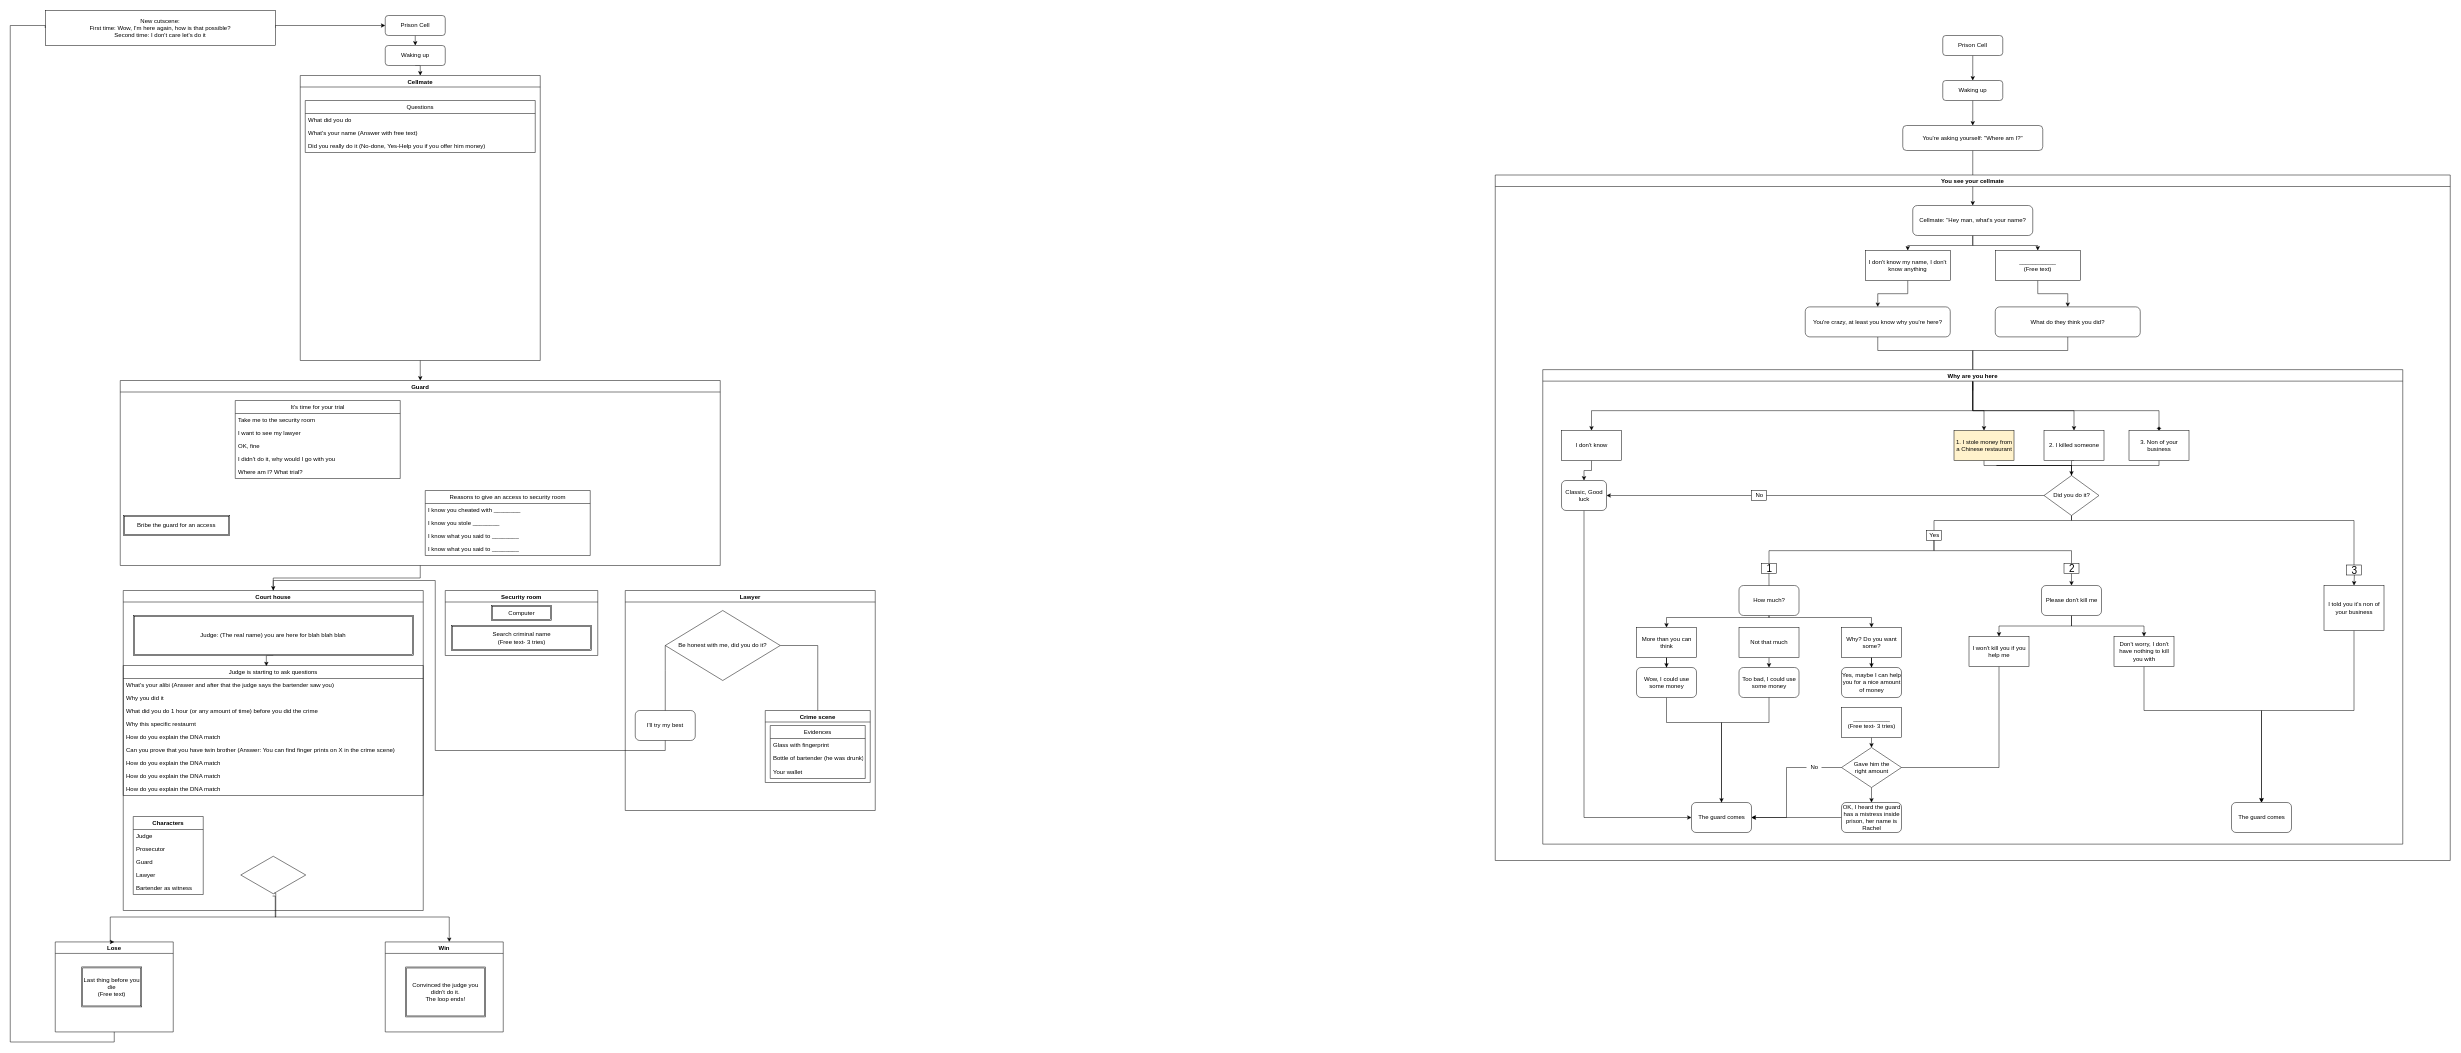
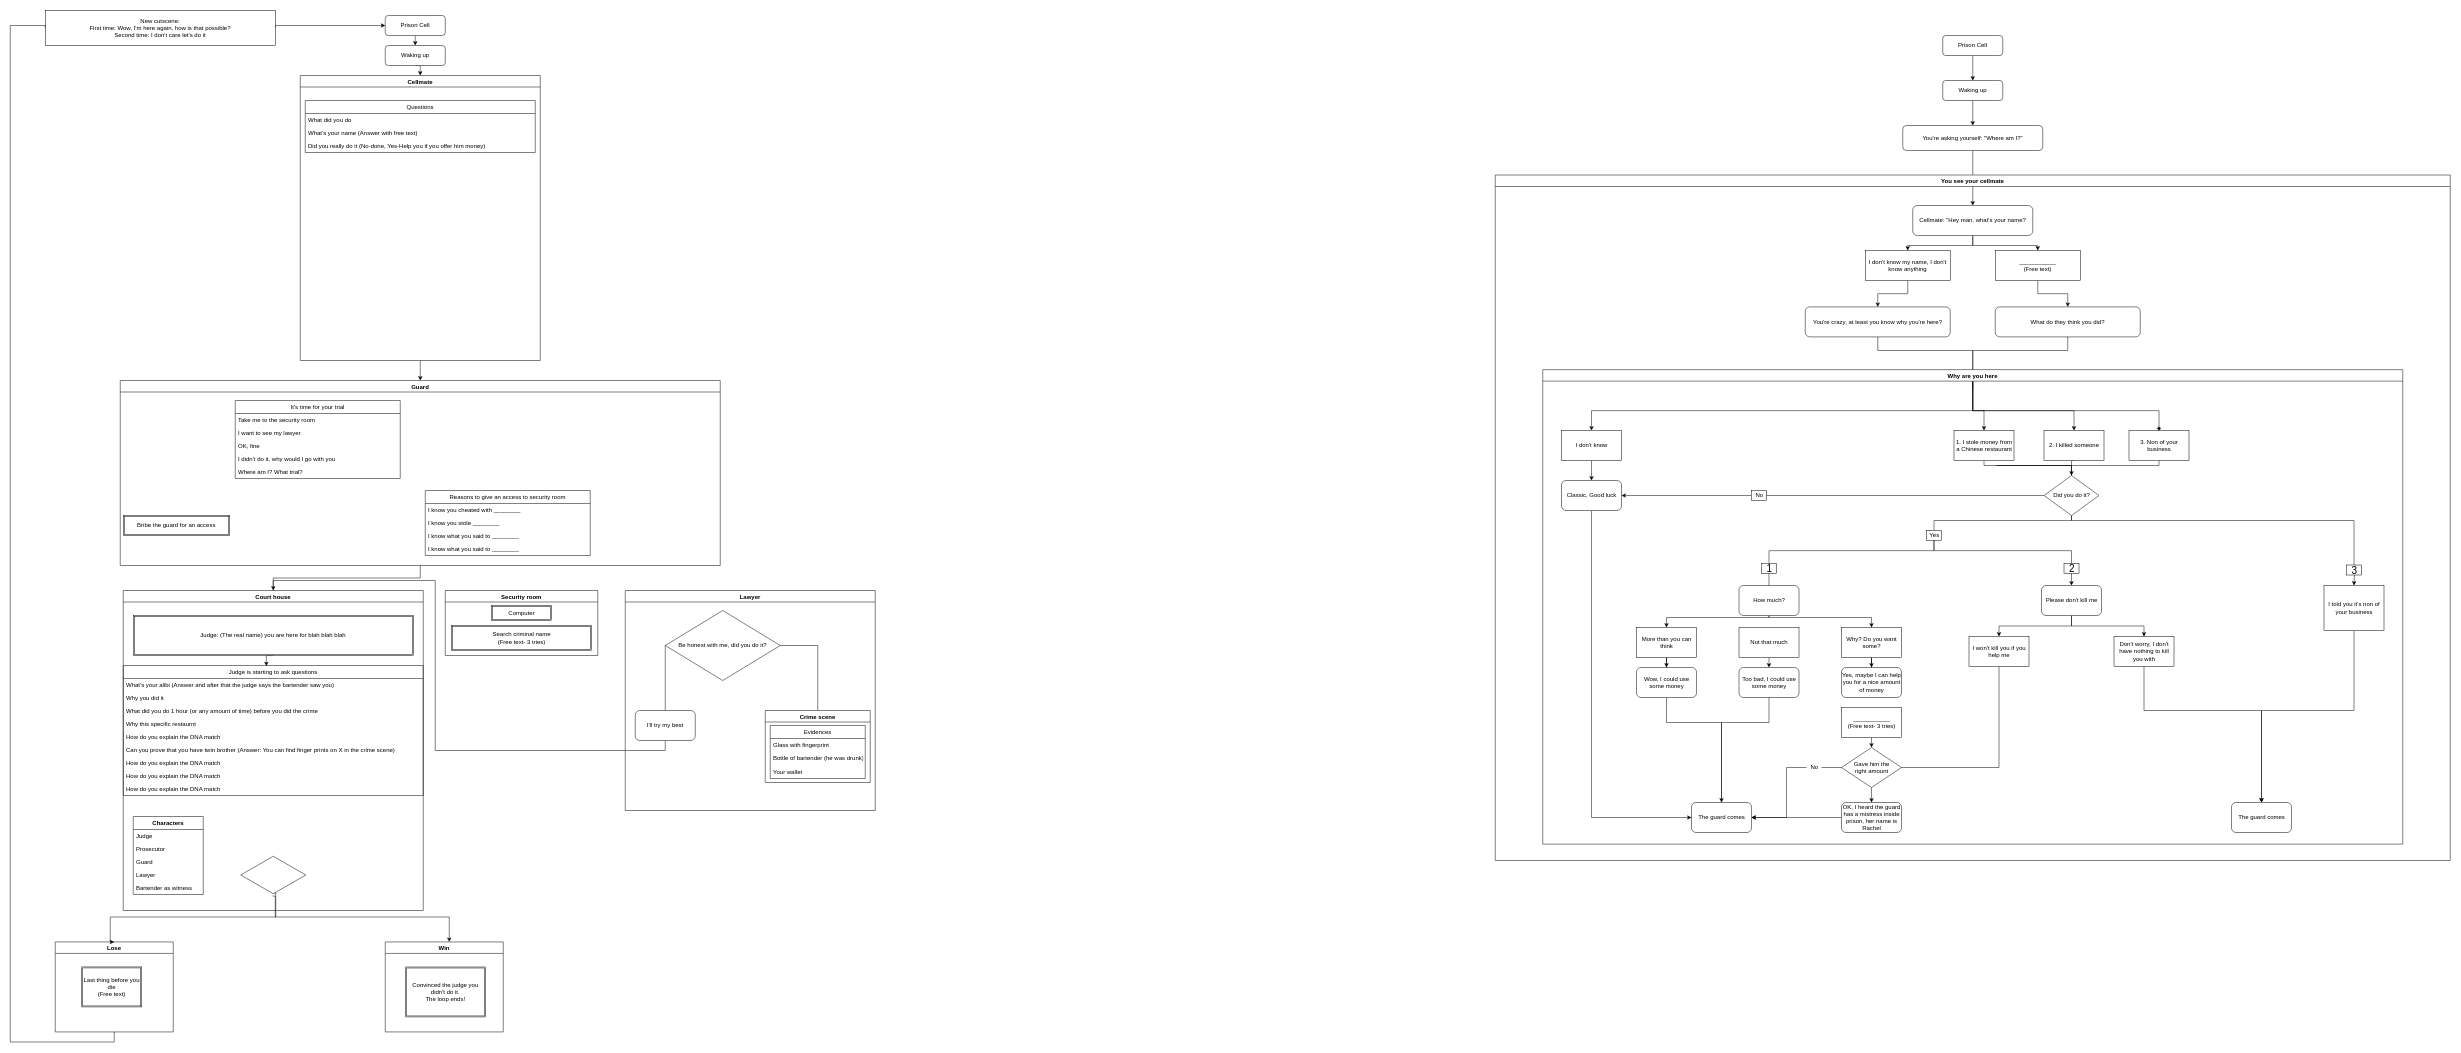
node "1. I stole money from a Chinese restaurant": fillcolor #fff2cc -> #ffffff
node "Classic, Good luck": size 45x30 -> 60x30
